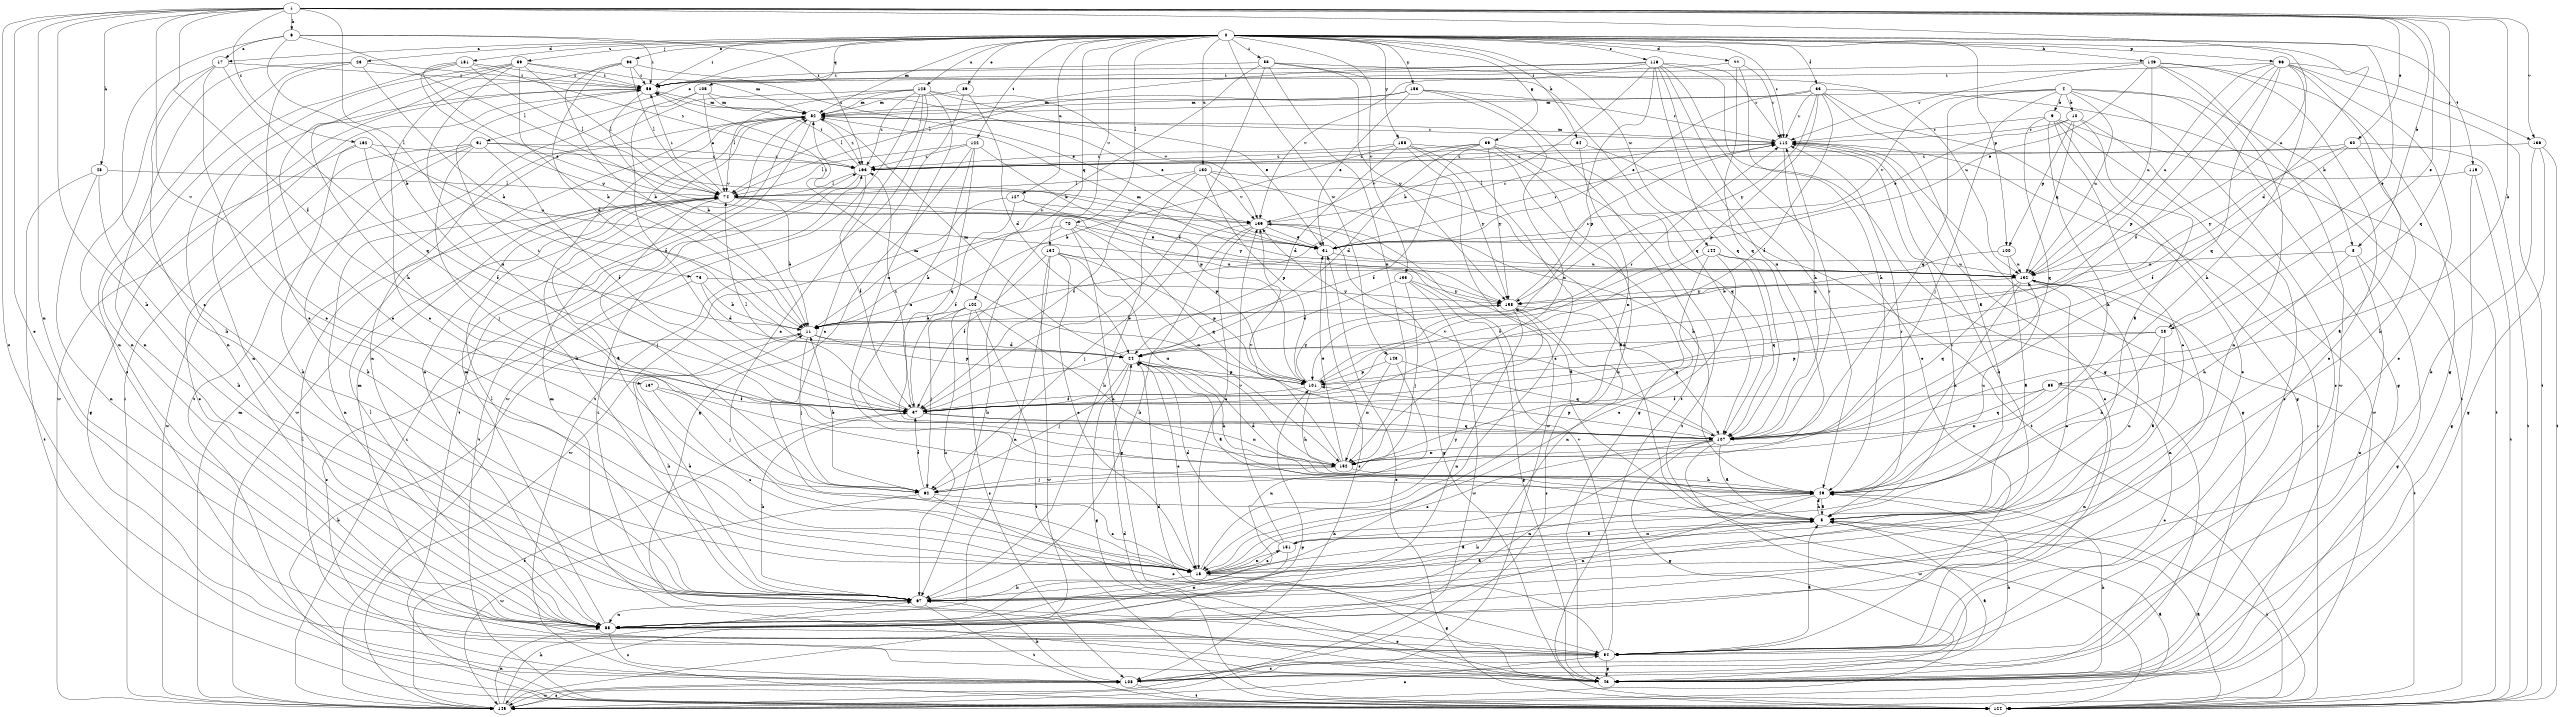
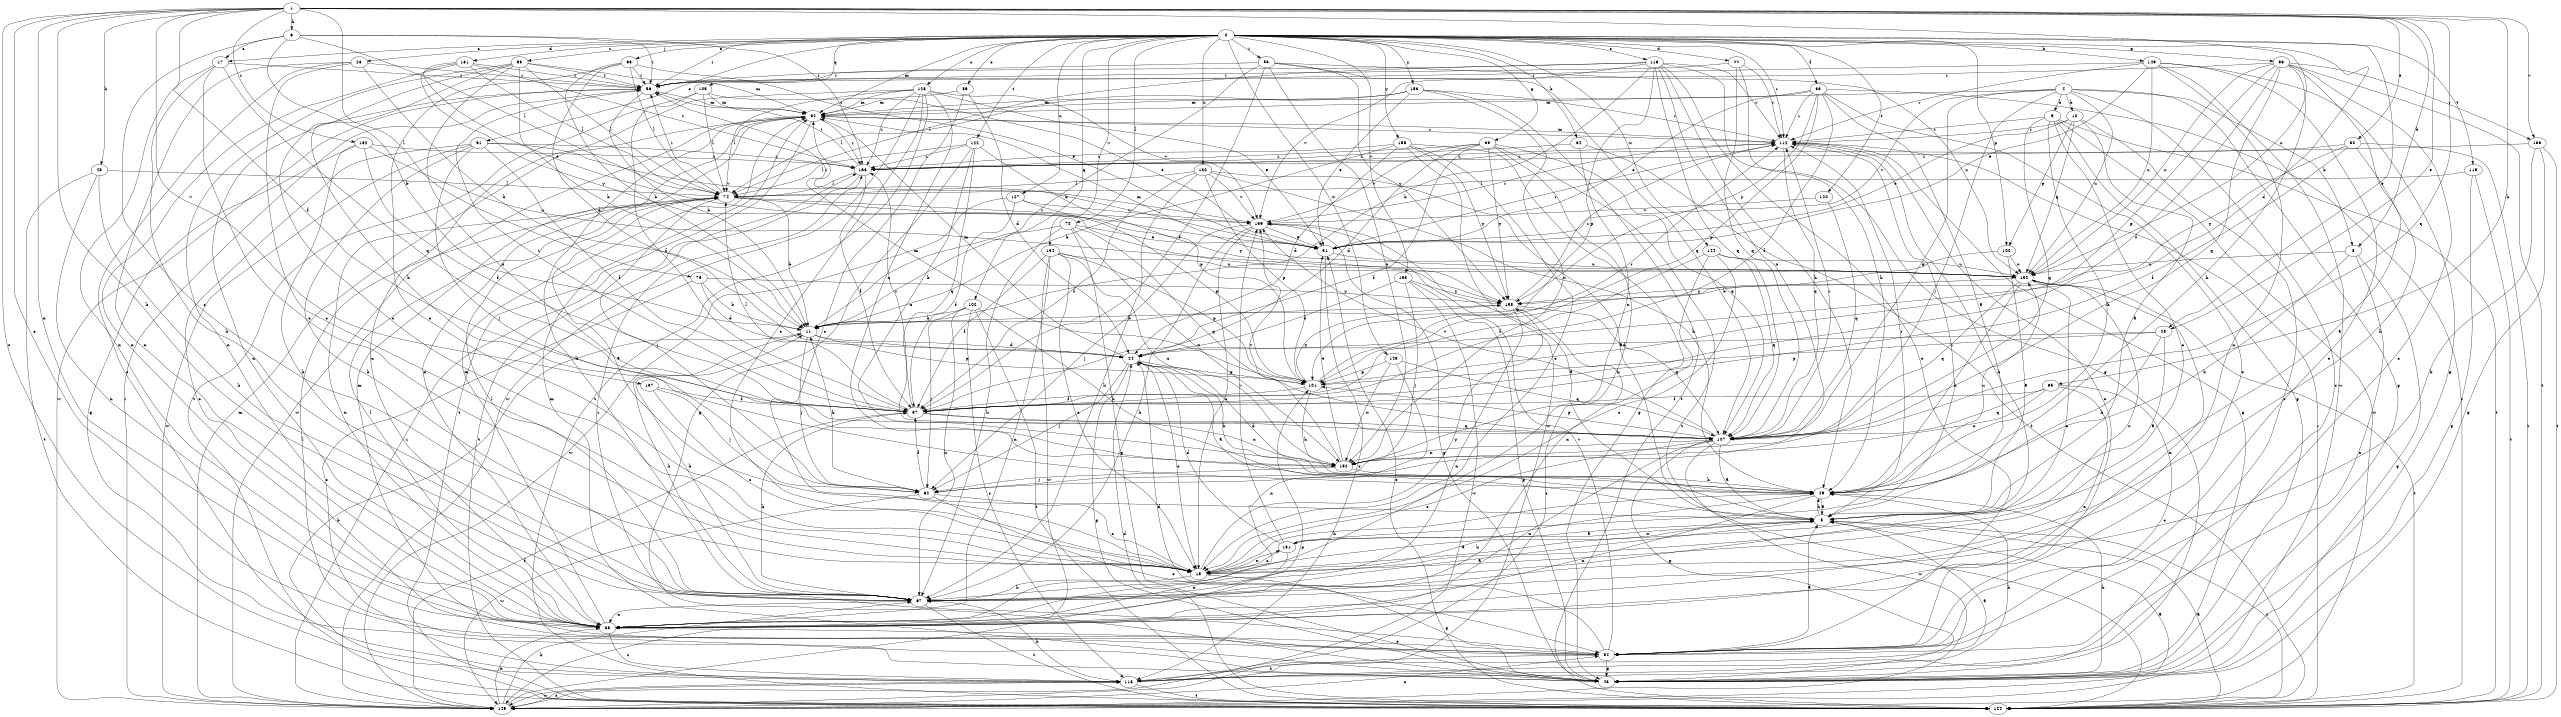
edge "105" -> "74": label "o" -> "l"
node "120": added
node "108": label "108" -> "118"
